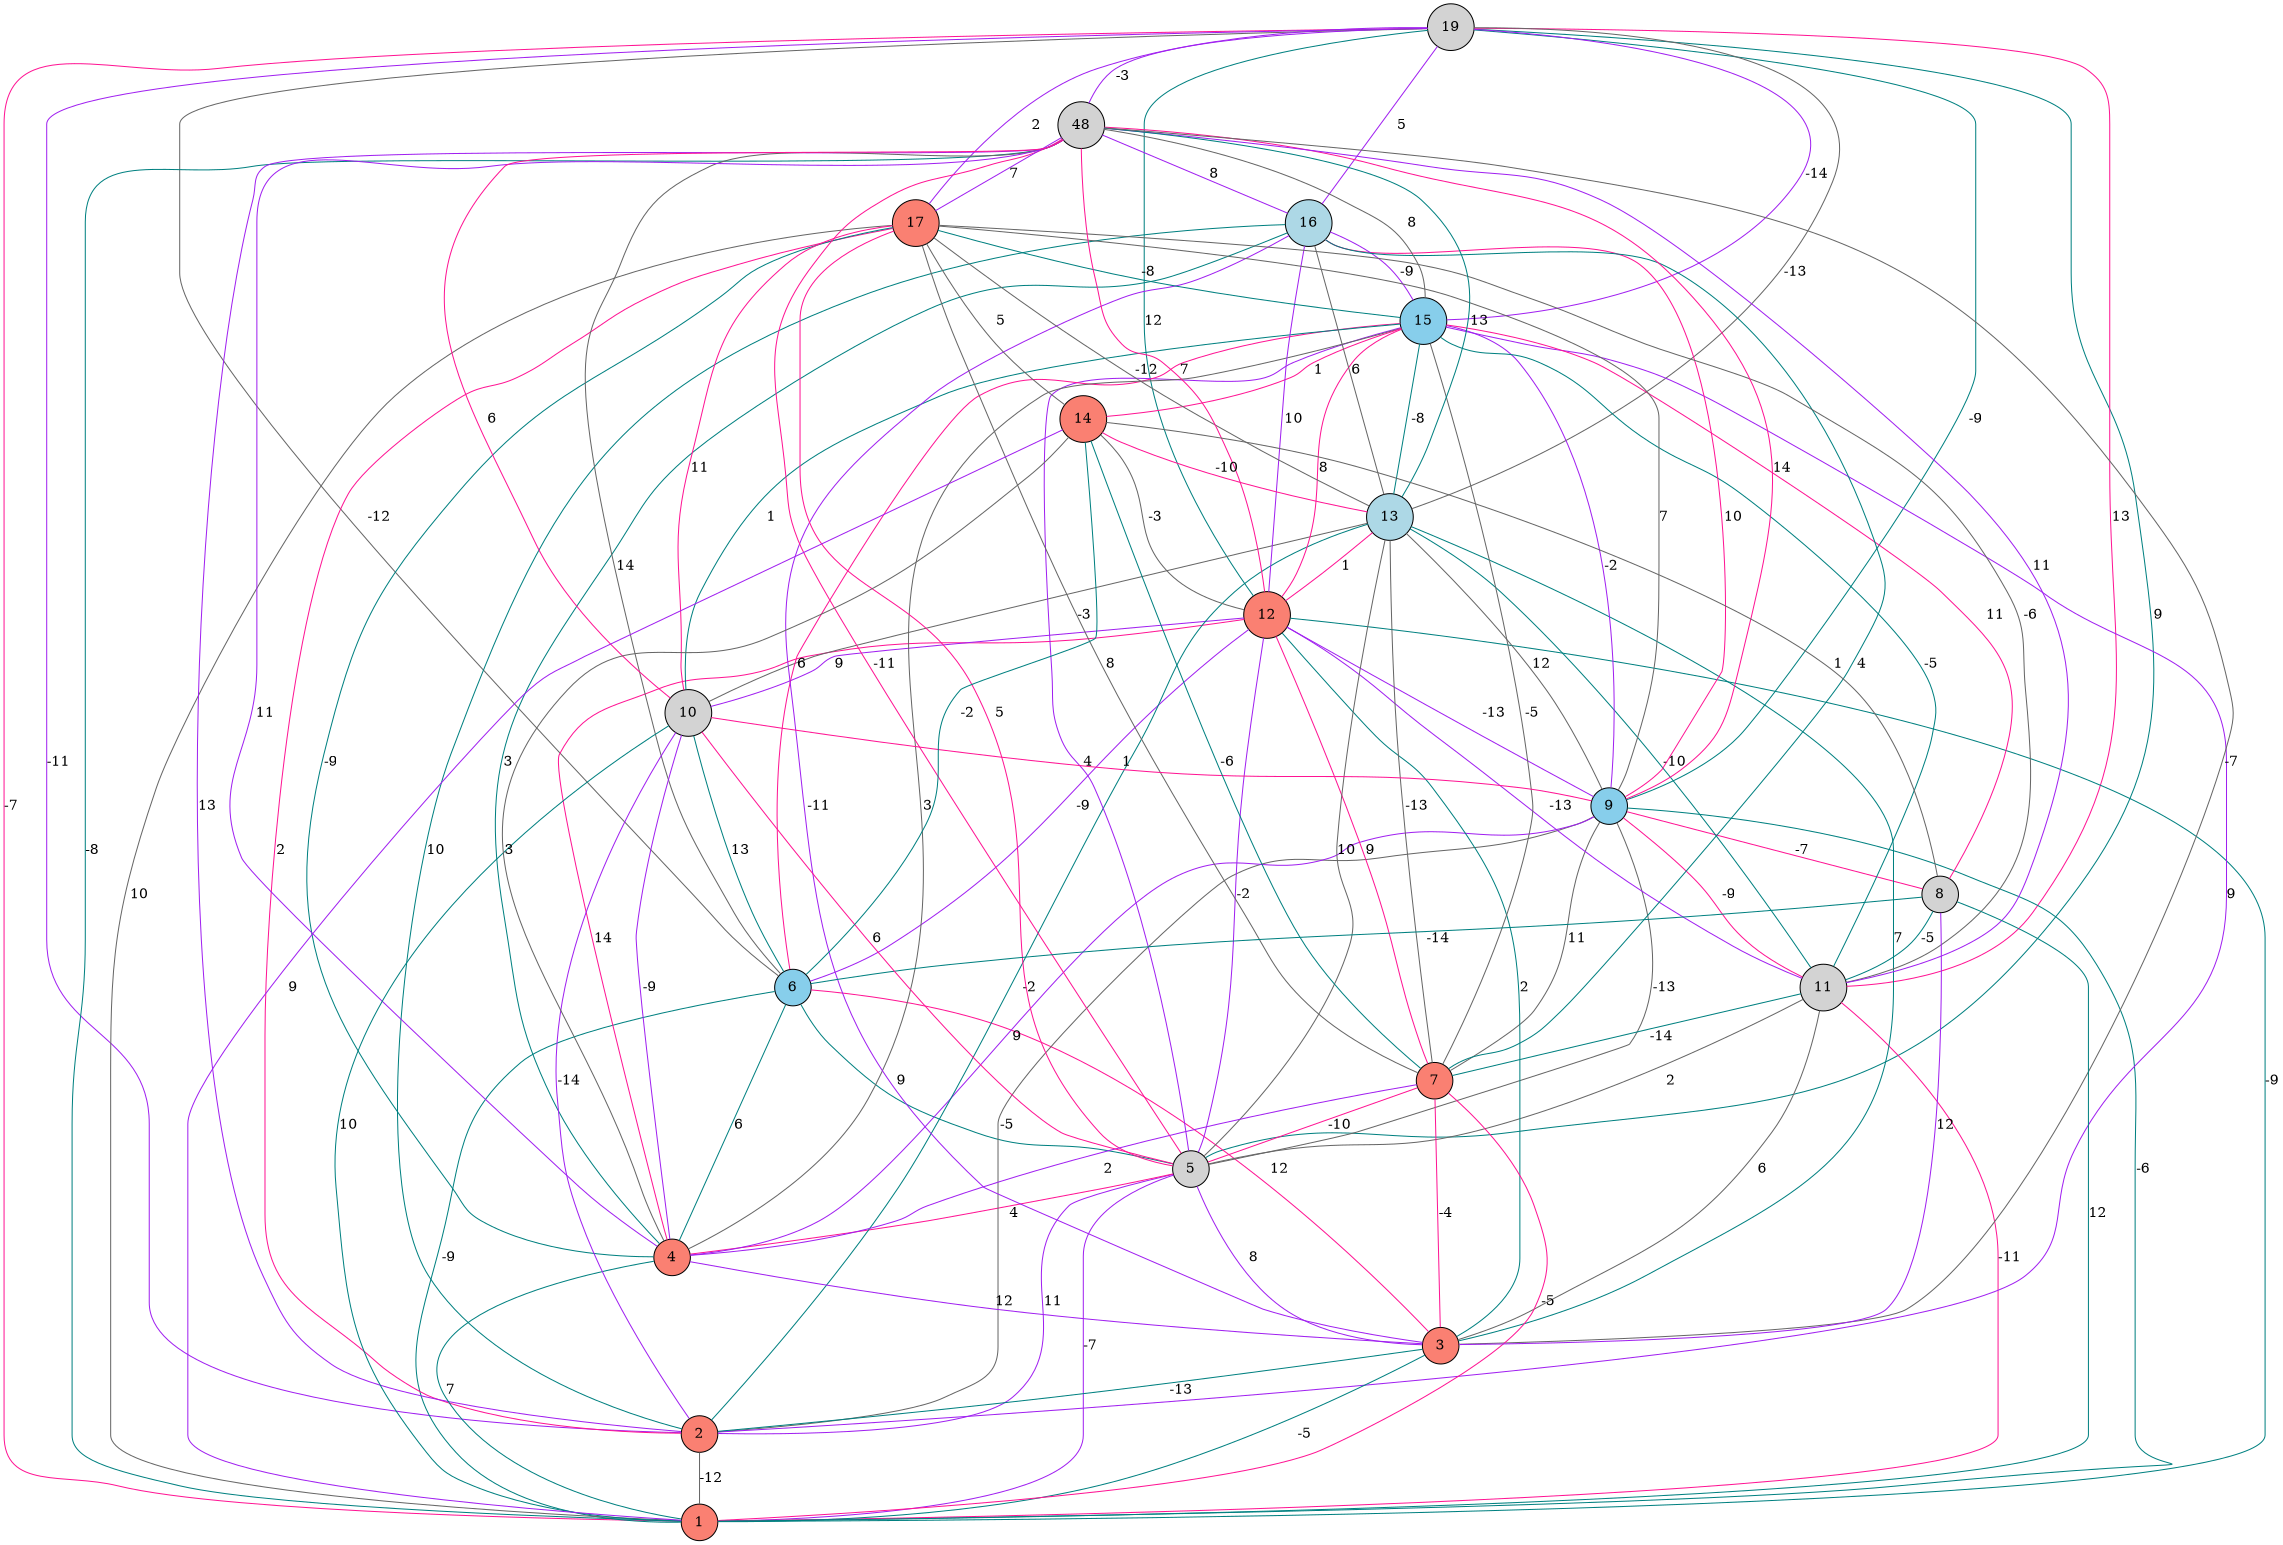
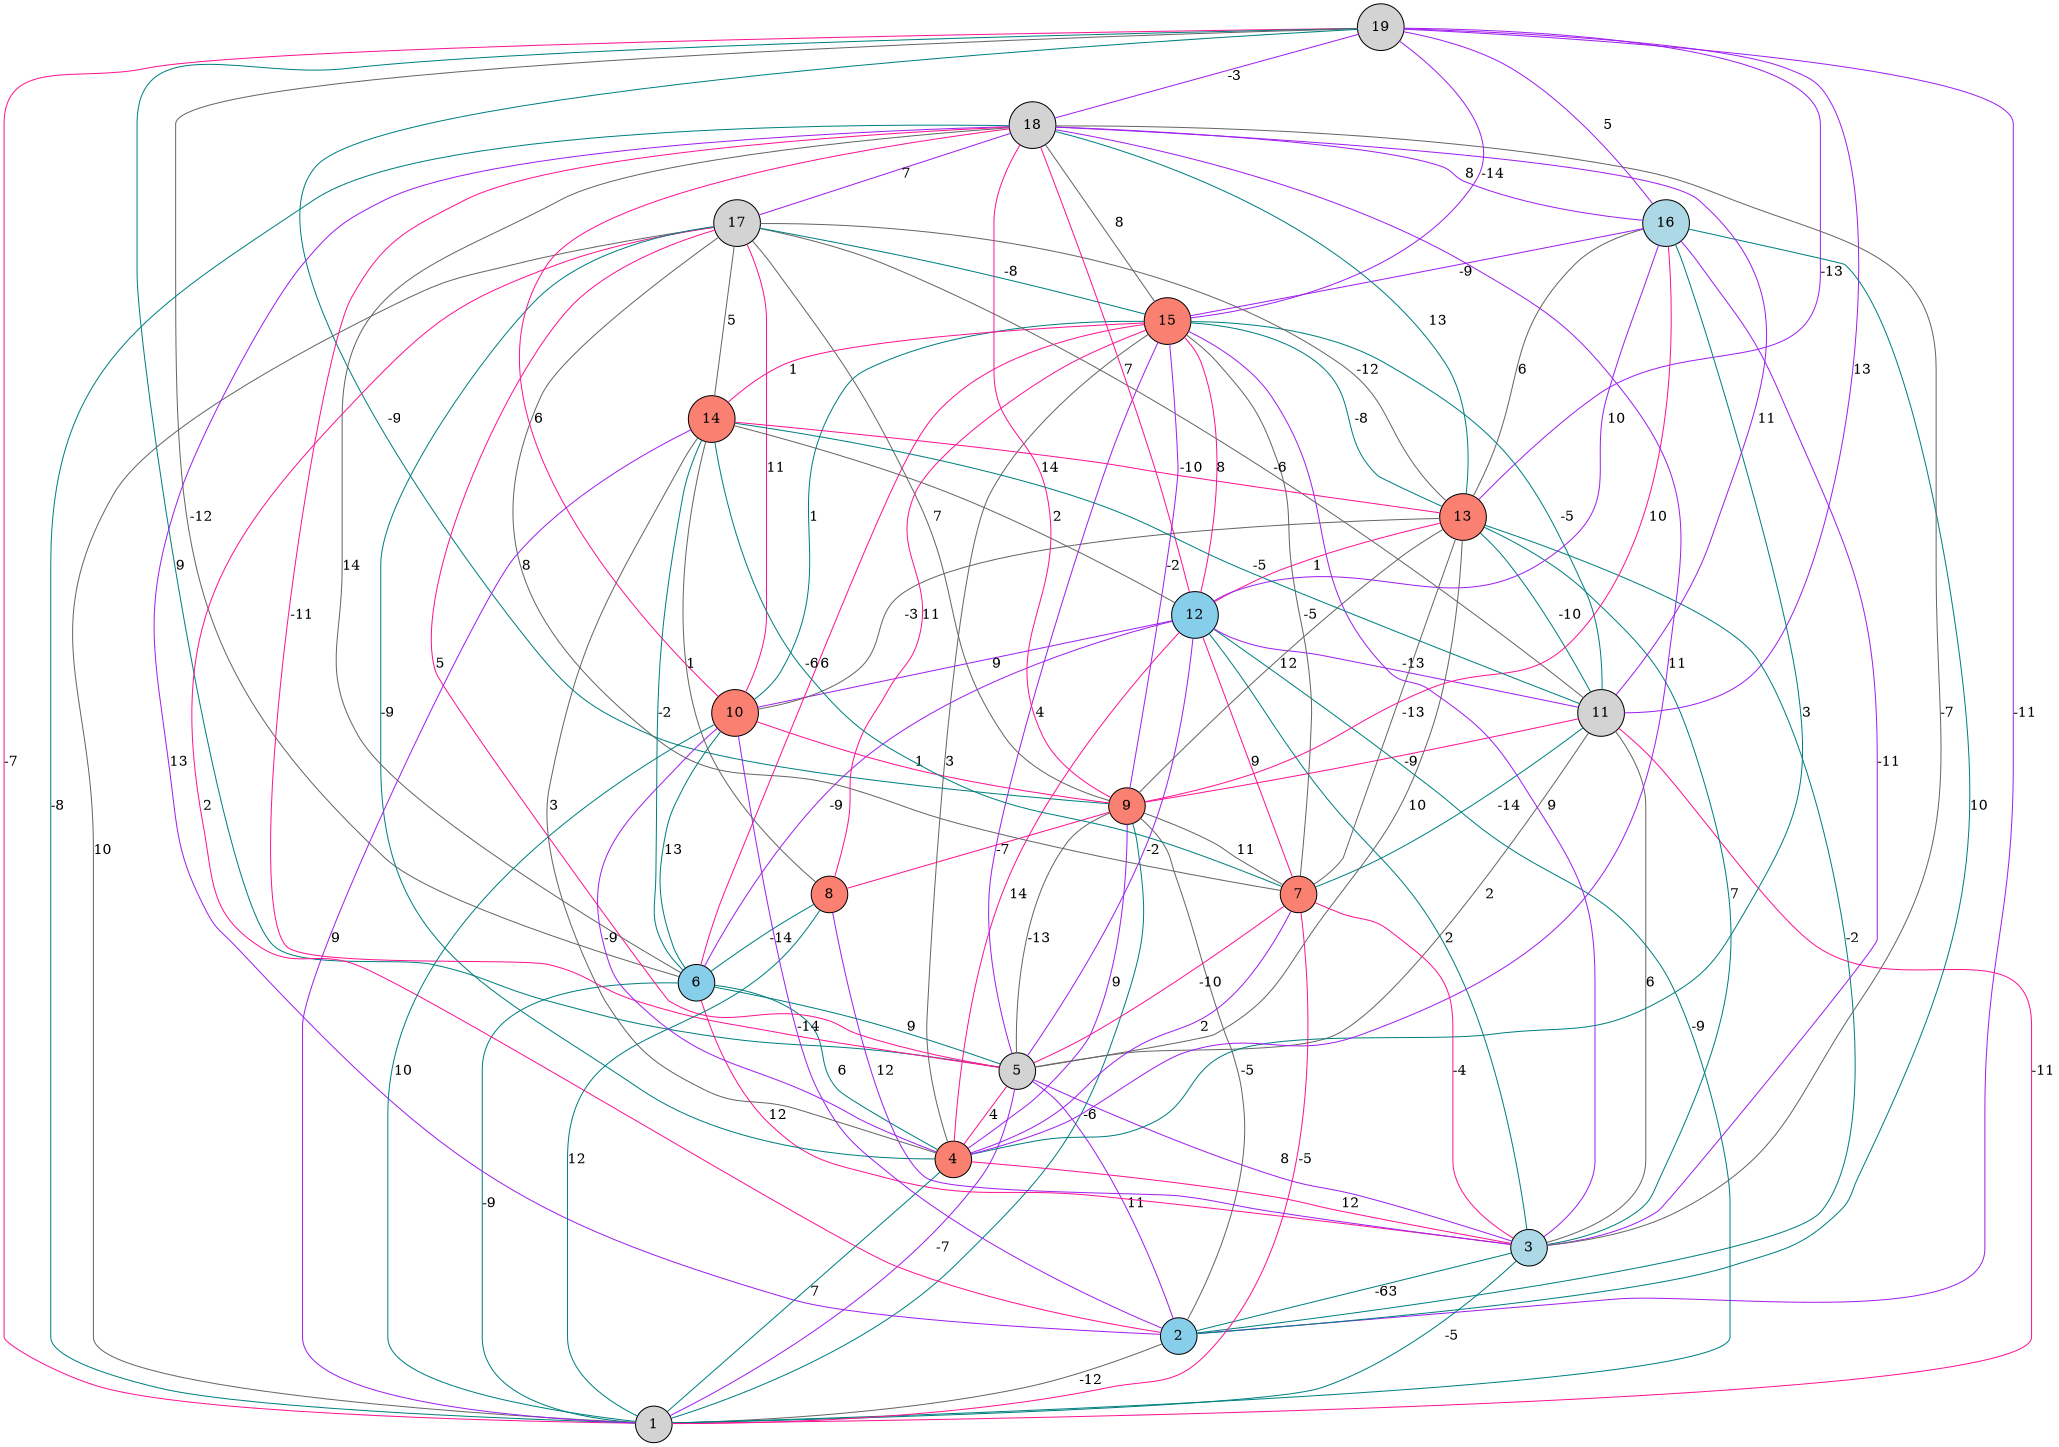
edge "19" -- "17": removed, label "2"
node "48": label "48" -> "18"
edge "19" -- "13": color gray40 -> purple
edge "19" -- "12": removed, label "12"
node "17": fillcolor salmon -> lightgrey
edge "19" -- "11": color deeppink -> purple
node "15": fillcolor skyblue -> salmon
edge "16" -- "7": removed, label "4"
edge "14" -- "12": label "-3" -> "2"
node "13": fillcolor lightblue -> salmon
node "12": fillcolor salmon -> skyblue
node "10": fillcolor lightgrey -> salmon
edge "12" -- "9": removed, label "-13"
node "9": fillcolor skyblue -> salmon
node "8": fillcolor lightgrey -> salmon
edge "8" -- "11": now "14" -- "11"
edge "10" -- "5": removed, label "6"
edge "15" -- "2": now "15" -- "3"
edge "4" -- "3": color purple -> deeppink
node "3": fillcolor salmon -> lightblue
edge "3" -- "2": label "-13" -> "-63"
node "2": fillcolor salmon -> skyblue
node "1": fillcolor salmon -> lightgrey
